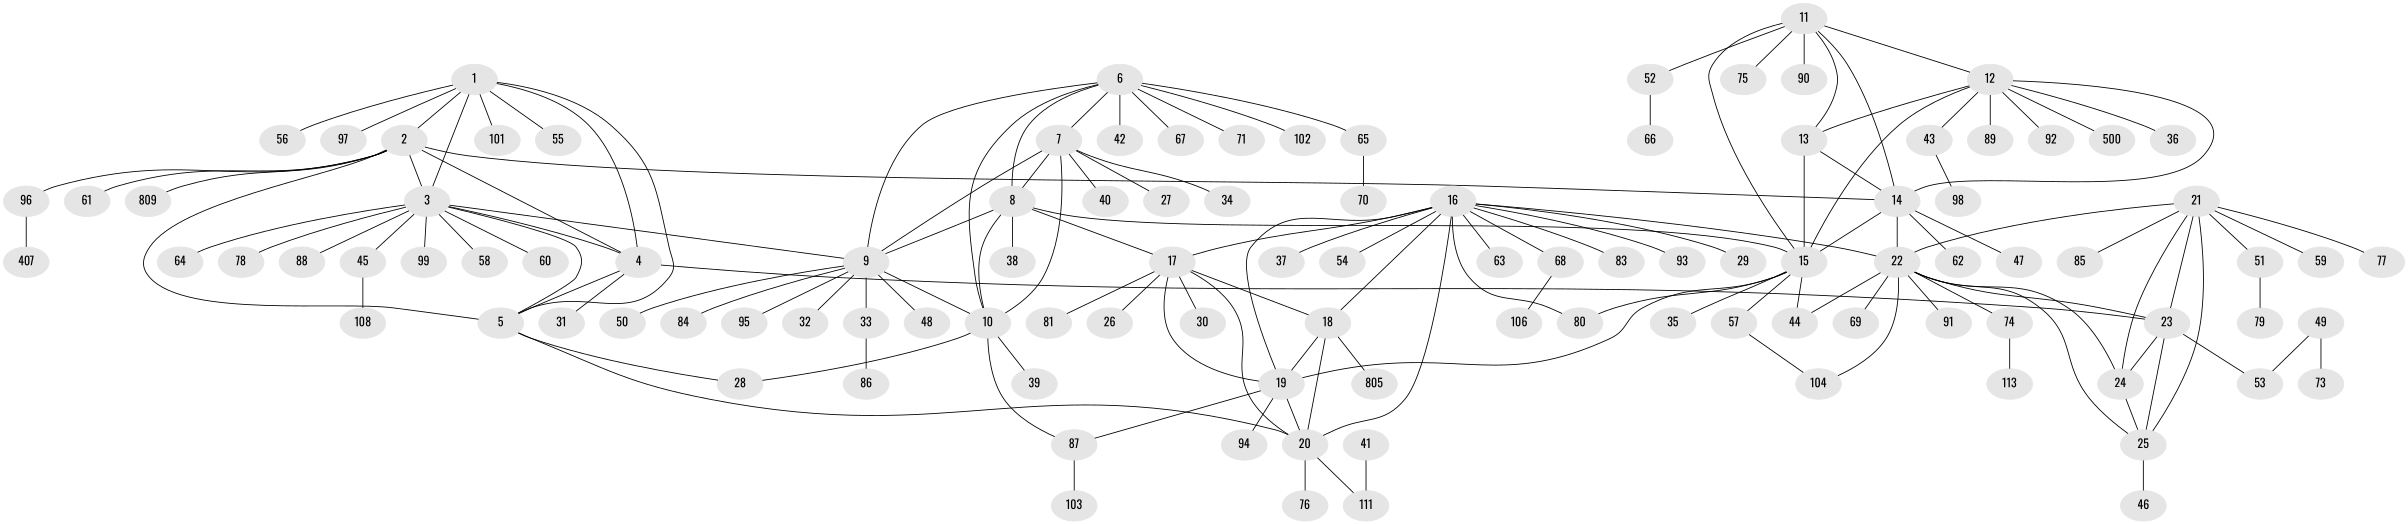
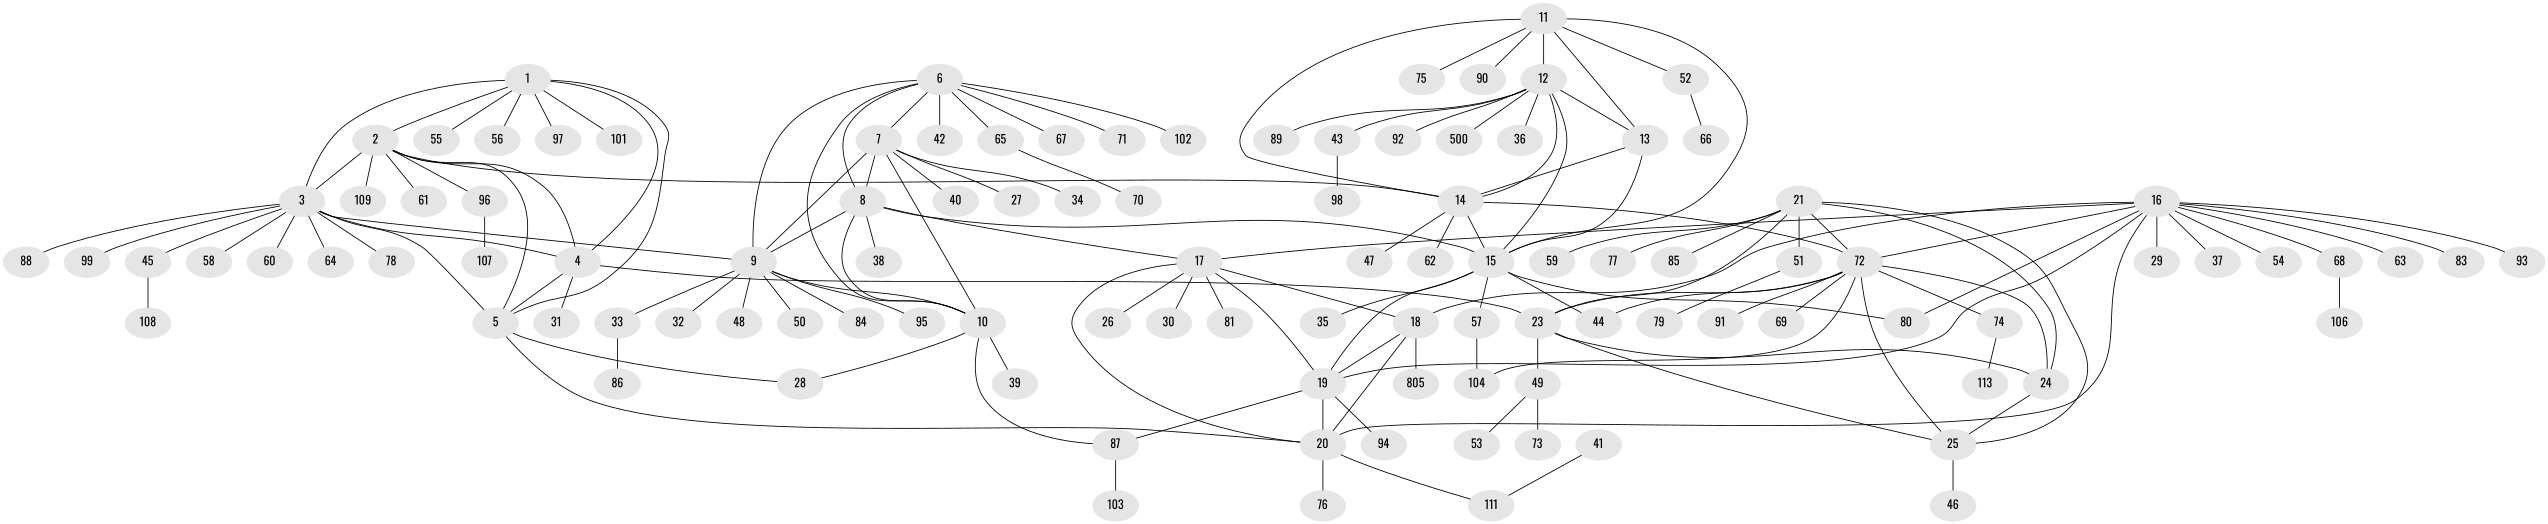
node "809": label "809" -> "109"
node "407": label "407" -> "107"
node "22": label "22" -> "72"
edge "23" -- "53": now "23" -- "49"
